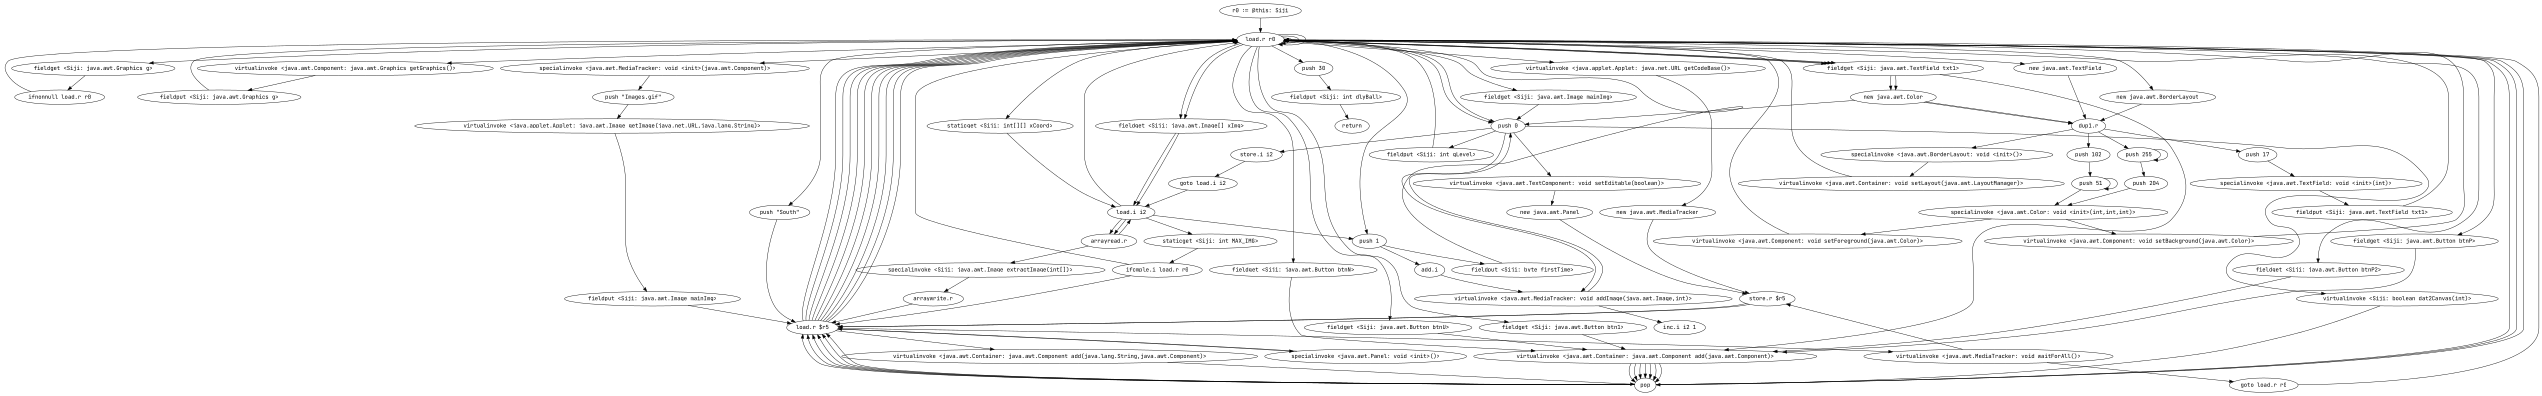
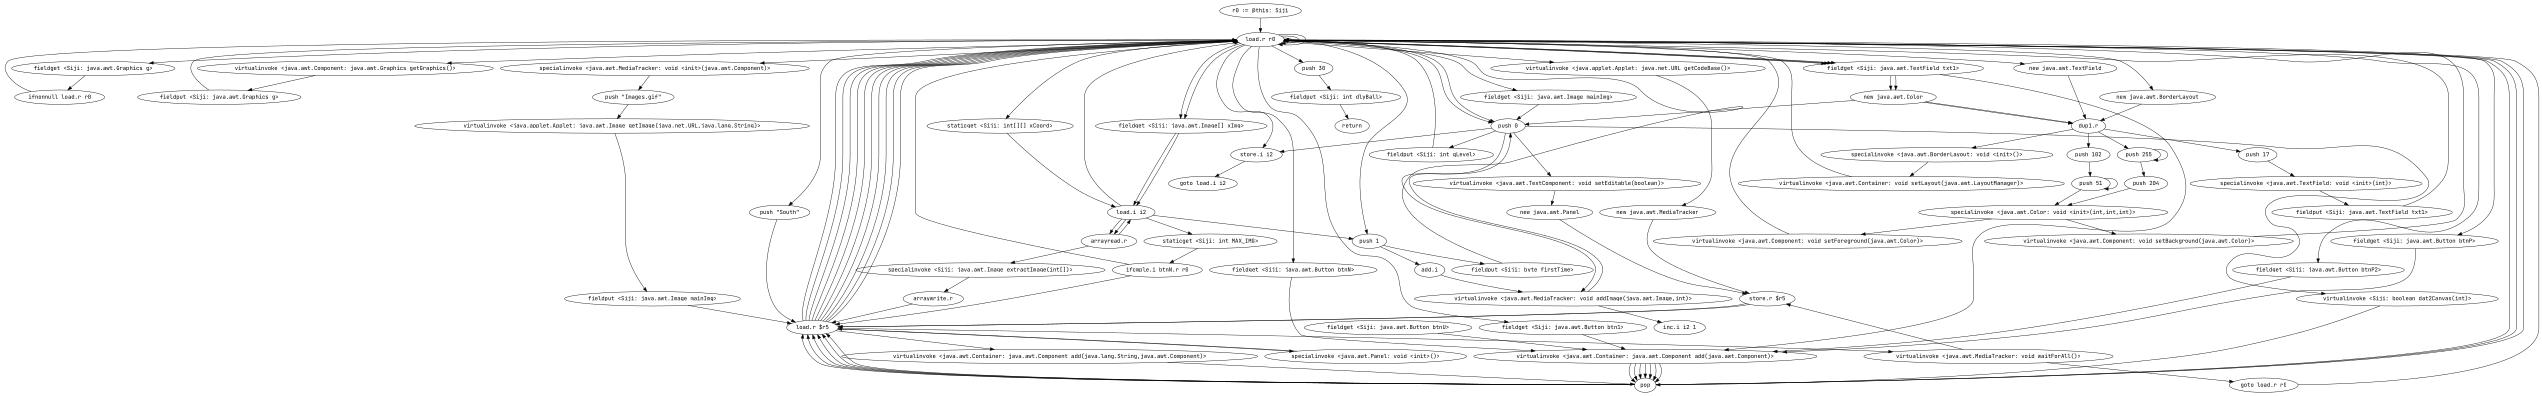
edge "load.r r0" -> "fieldget <Siji: java.awt.Button btnU>": now "load.r r0" -> "store.i i2"
edge "goto load.i i2" -> "load.i i2": removed
node "ifcmple.i load.r r0": label "ifcmple.i load.r r0" -> "ifcmple.i btnN.r r0"
